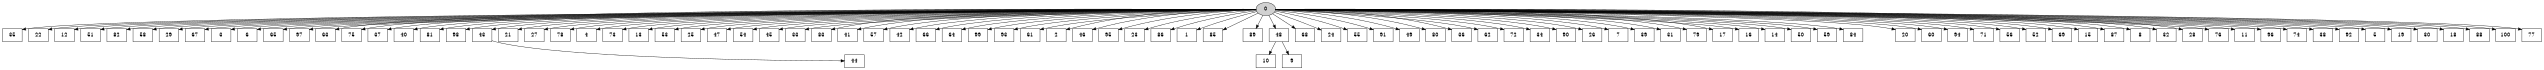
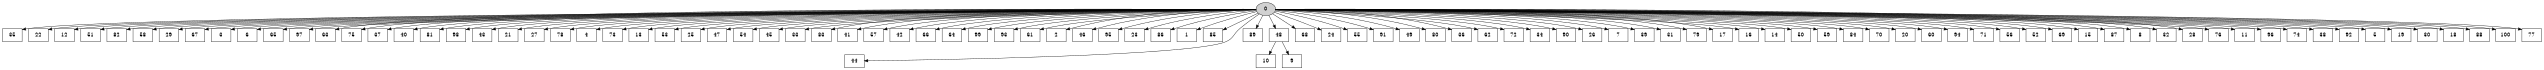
node "70": added
edge "43" -> "44": now "0" -> "44"
